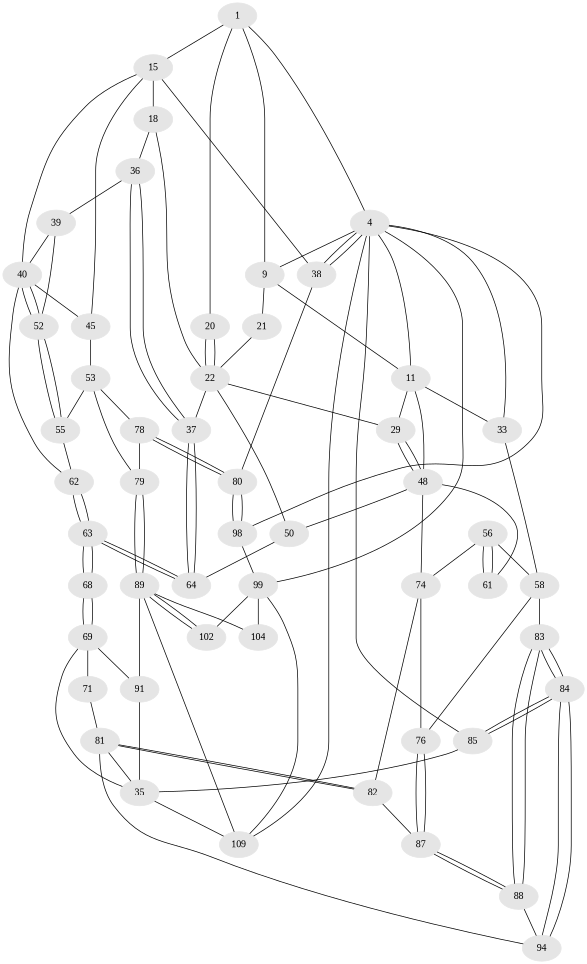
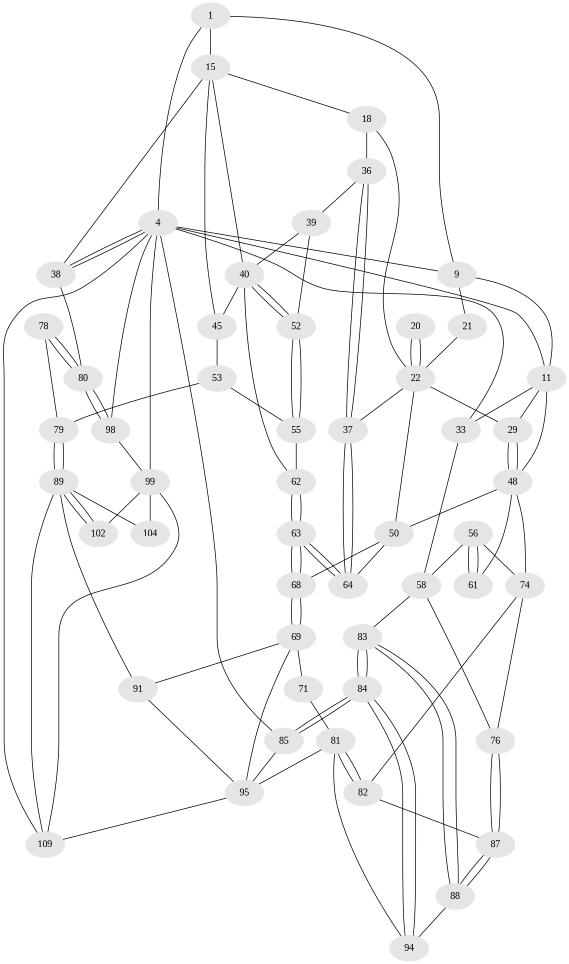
edge "1" -- "20": removed
edge "53" -- "78": removed
edge "50" -- "68": added
node "35": label "35" -> "95"
